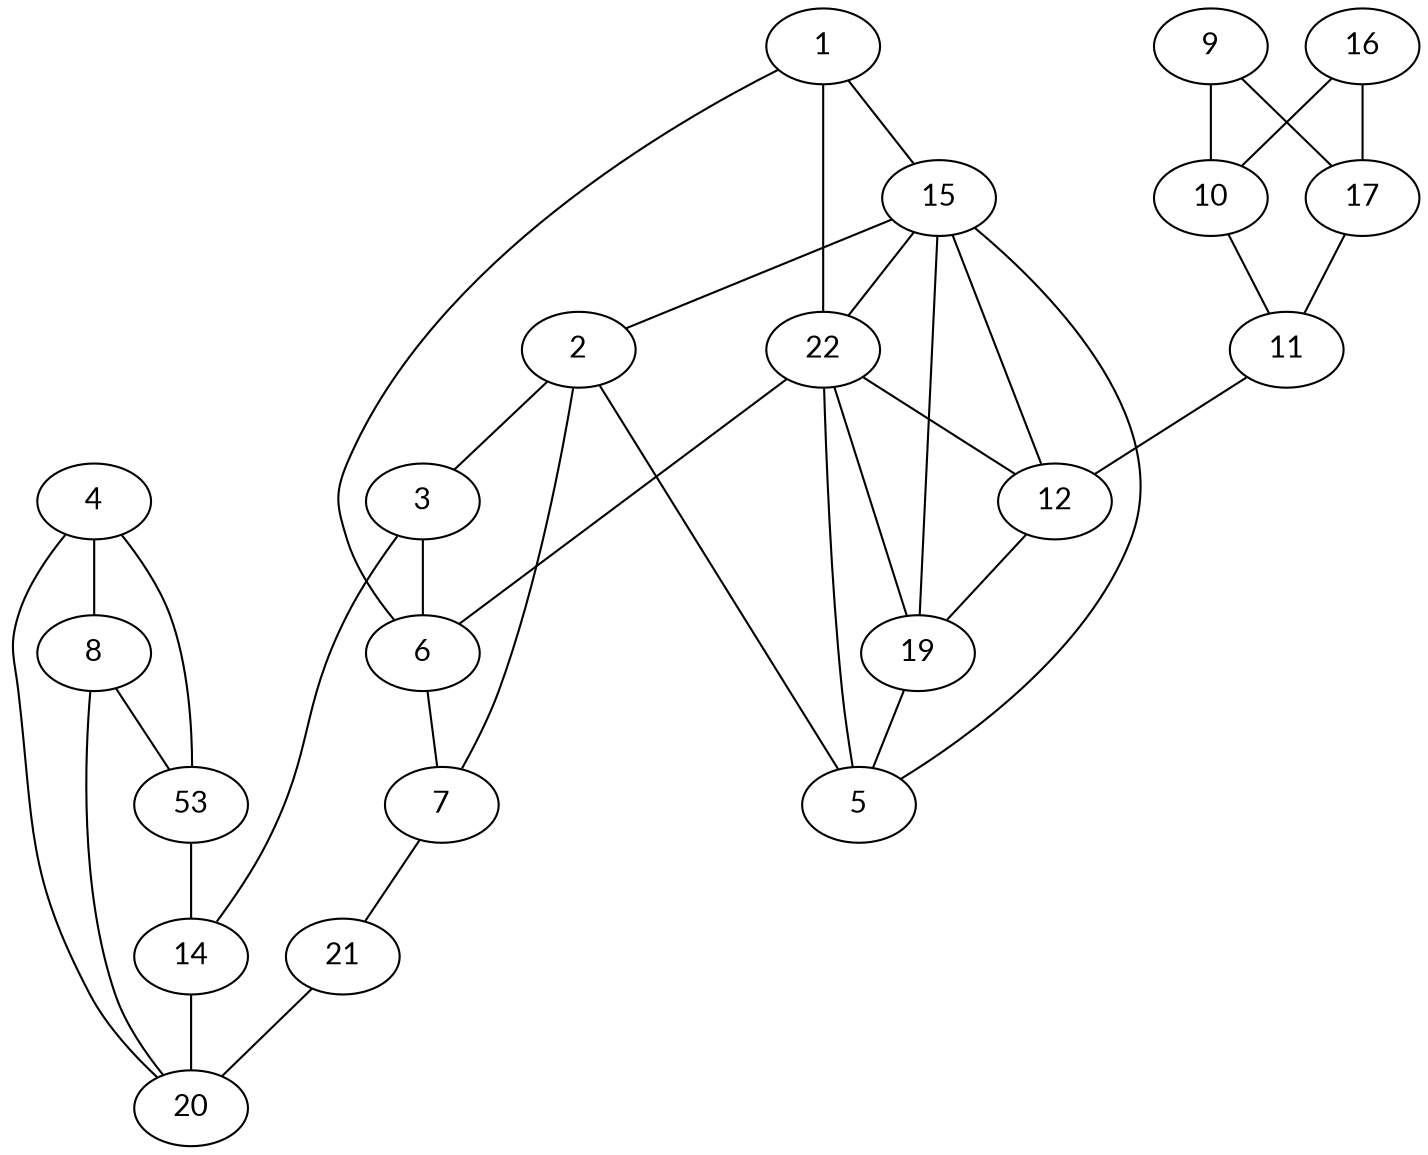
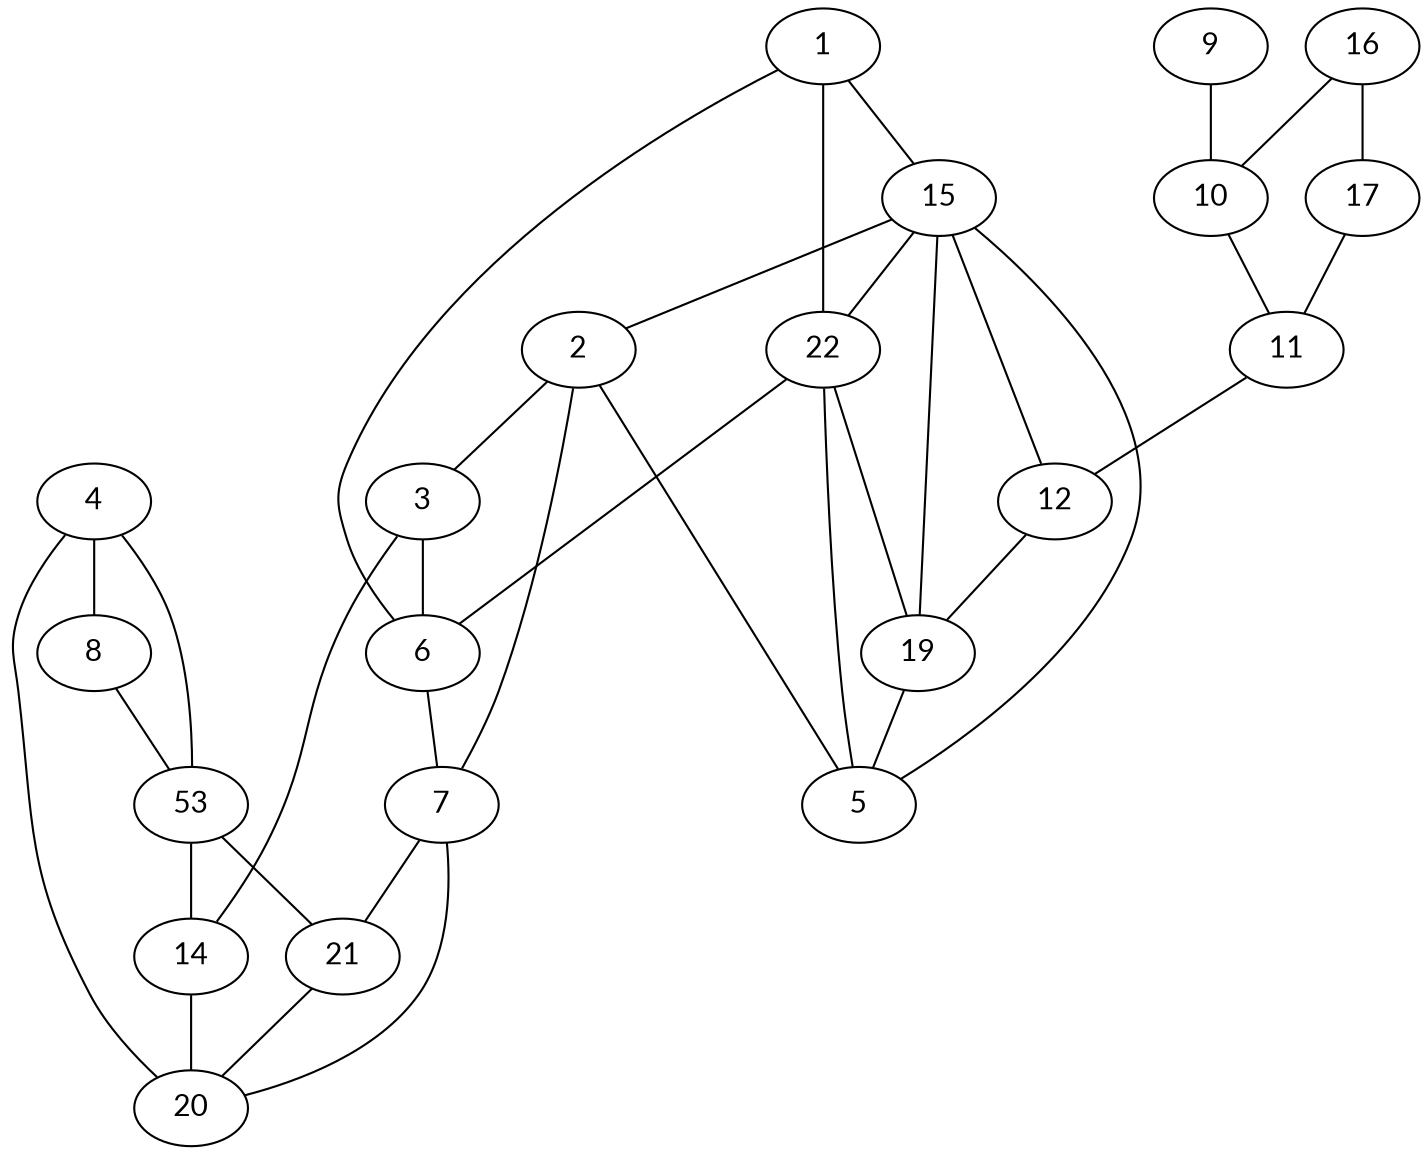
edge "9" -- "17": removed
edge "22" -- "12": removed
edge "53" -- "21": added
edge "8" -- "20": now "7" -- "20"
